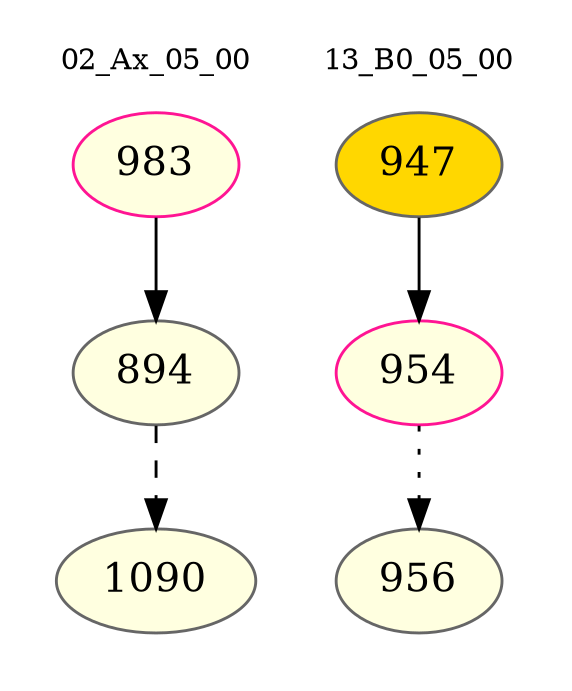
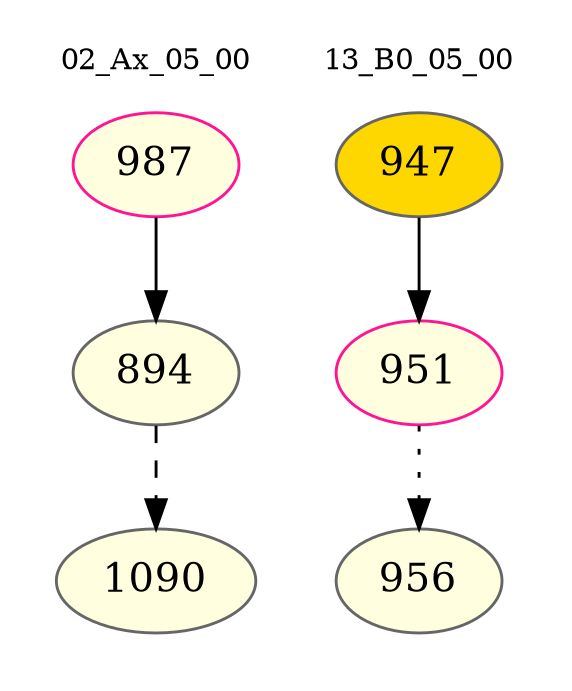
node "983": label "983" -> "987"
node "954": label "954" -> "951"
